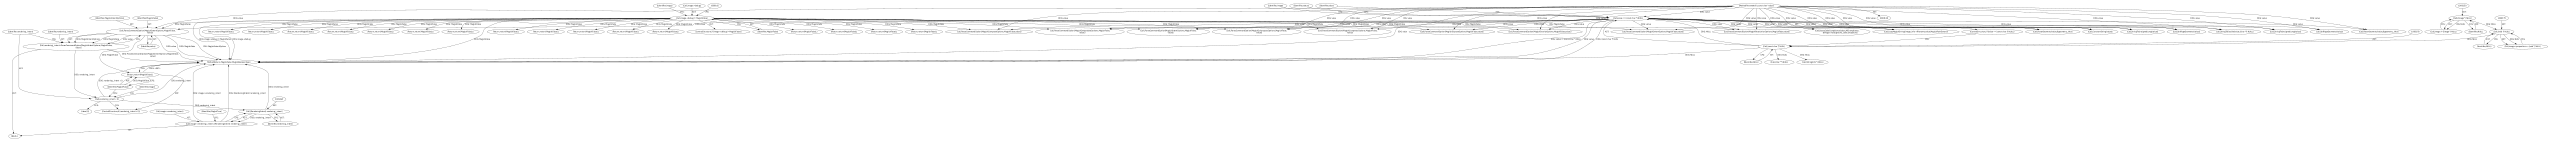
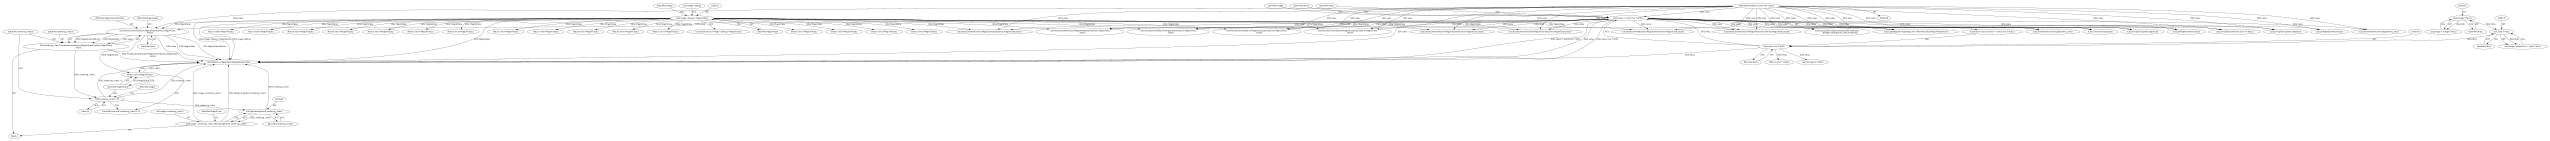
node "(Call,(char **) NULL)": label "(Call,(char **) NULL)" -> "(Return,(char **) NULL)"
edge "(Literal,0)" -> "(Call,rendering_intent < 0)": added, label "AST:"
